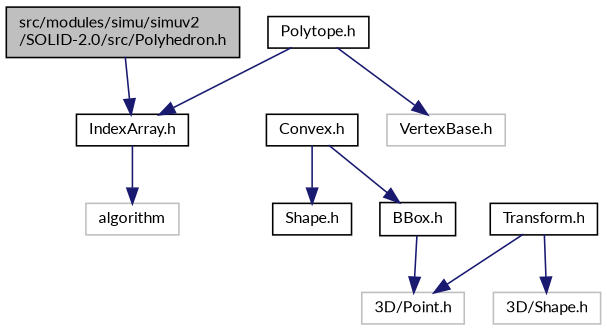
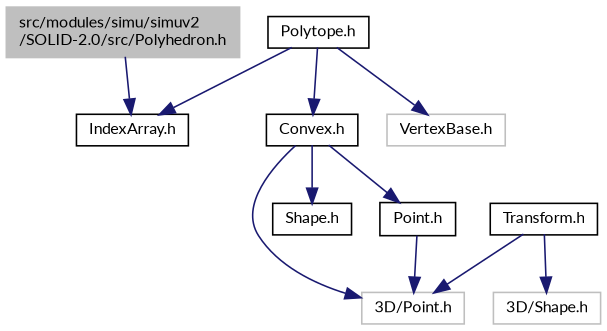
node "src/modules/simu/simuv2 /SOLID-2.0/src/Polyhedron.h": color black -> grey75
edge "Polytope.h" -> "Convex.h": added
node "algorithm": removed
node "BBox.h": label "BBox.h" -> "Point.h"
edge "Convex.h" -> "3D/Point.h": added
